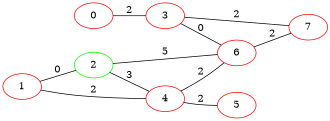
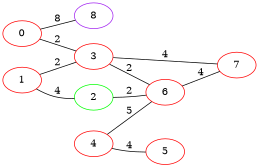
edge "3" -- "7": label "2" -> "4"
node "8": added
edge "3" -- "6": label "0" -> "2"
edge "7" -- "6": label "2" -> "4"
edge "6" -- "2": label "5" -> "2"
edge "2" -- "1": label "0" -> "4"
edge "6" -- "4": label "2" -> "5"
edge "2" -- "4": removed, label "3"
edge "1" -- "4": now "1" -- "3"
edge "4" -- "5": label "2" -> "4"
